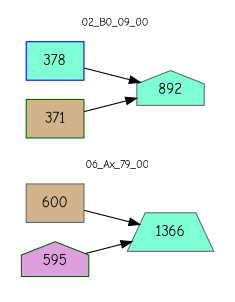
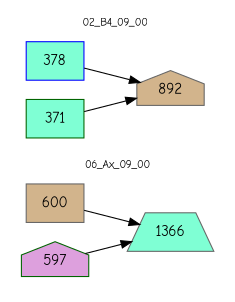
cluster "02_B0_09_00": label "02_B0_09_00" -> "02_B4_09_00"
node "892": fillcolor aquamarine -> tan
node "371": fillcolor tan -> aquamarine
cluster "06_Ax_79_00": label "06_Ax_79_00" -> "06_Ax_09_00"
node "595": label "595" -> "597"
